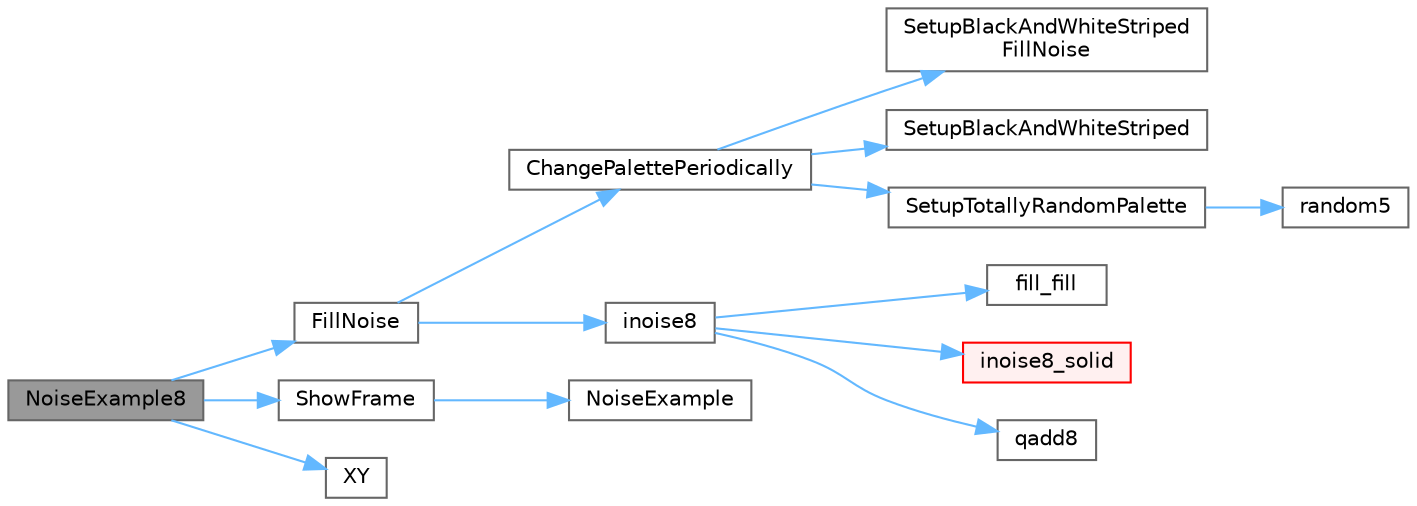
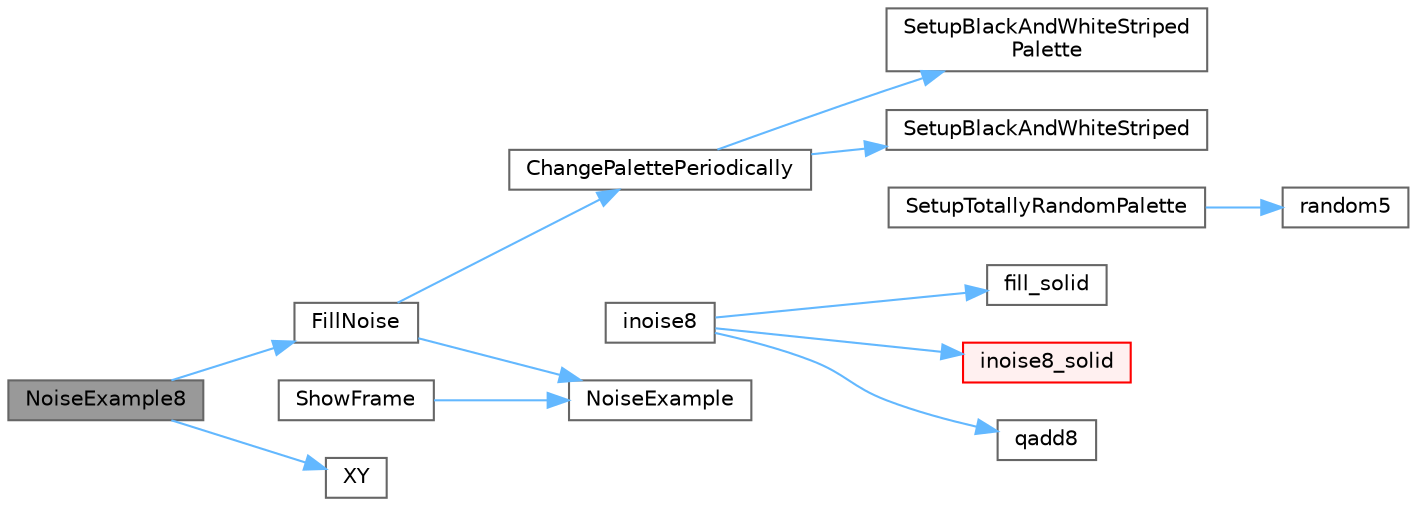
node "SetupBlackAndWhiteStriped FillNoise": label "SetupBlackAndWhiteStriped FillNoise" -> "SetupBlackAndWhiteStriped Palette"
edge "ChangePalettePeriodically" -> "SetupTotallyRandomPalette": removed
node "fill_fill": label "fill_fill" -> "fill_solid"
edge "FillNoise" -> "inoise8": now "FillNoise" -> "NoiseExample"
edge "NoiseExample8" -> "ShowFrame": removed
